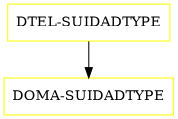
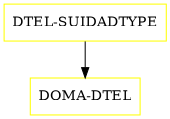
node "DOMA-SUIDADTYPE": label "DOMA-SUIDADTYPE" -> "DOMA-DTEL"
